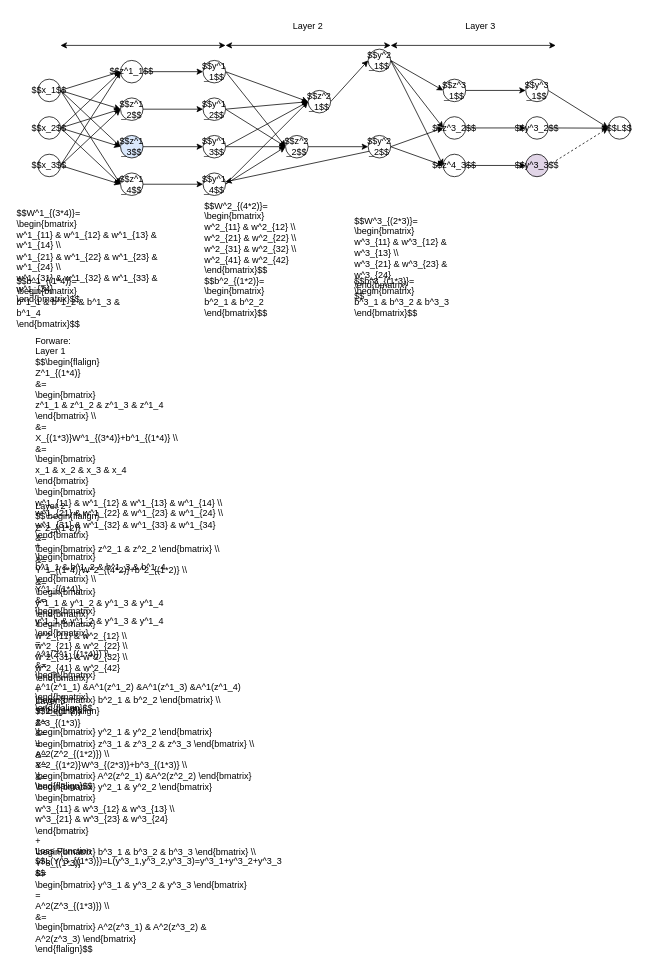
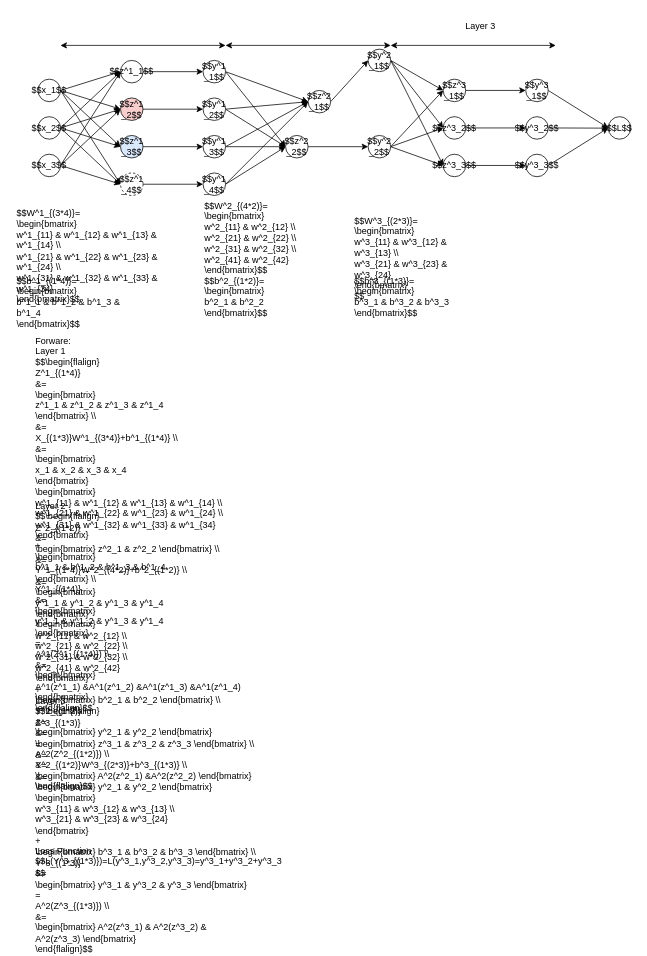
node "Layer 2": removed
node "$$z^1 _2$$": fillcolor #ffffff -> #f8cecc
edge "$$y^3_3$$" -> "$$L$$": style dashed -> solid
edge "$$y^2 _2$$" -> "$$y^1 _4$$": now "$$y^2 _2$$" -> "$$z^3 _1$$"
node "$$z^4_3$$": label "$$z^4_3$$" -> "$$z^3_3$$"
node "$$y^3_3$$": fillcolor #e1d5e7 -> #ffffff
node "$$z^1 _4$$": style solid -> dashed
